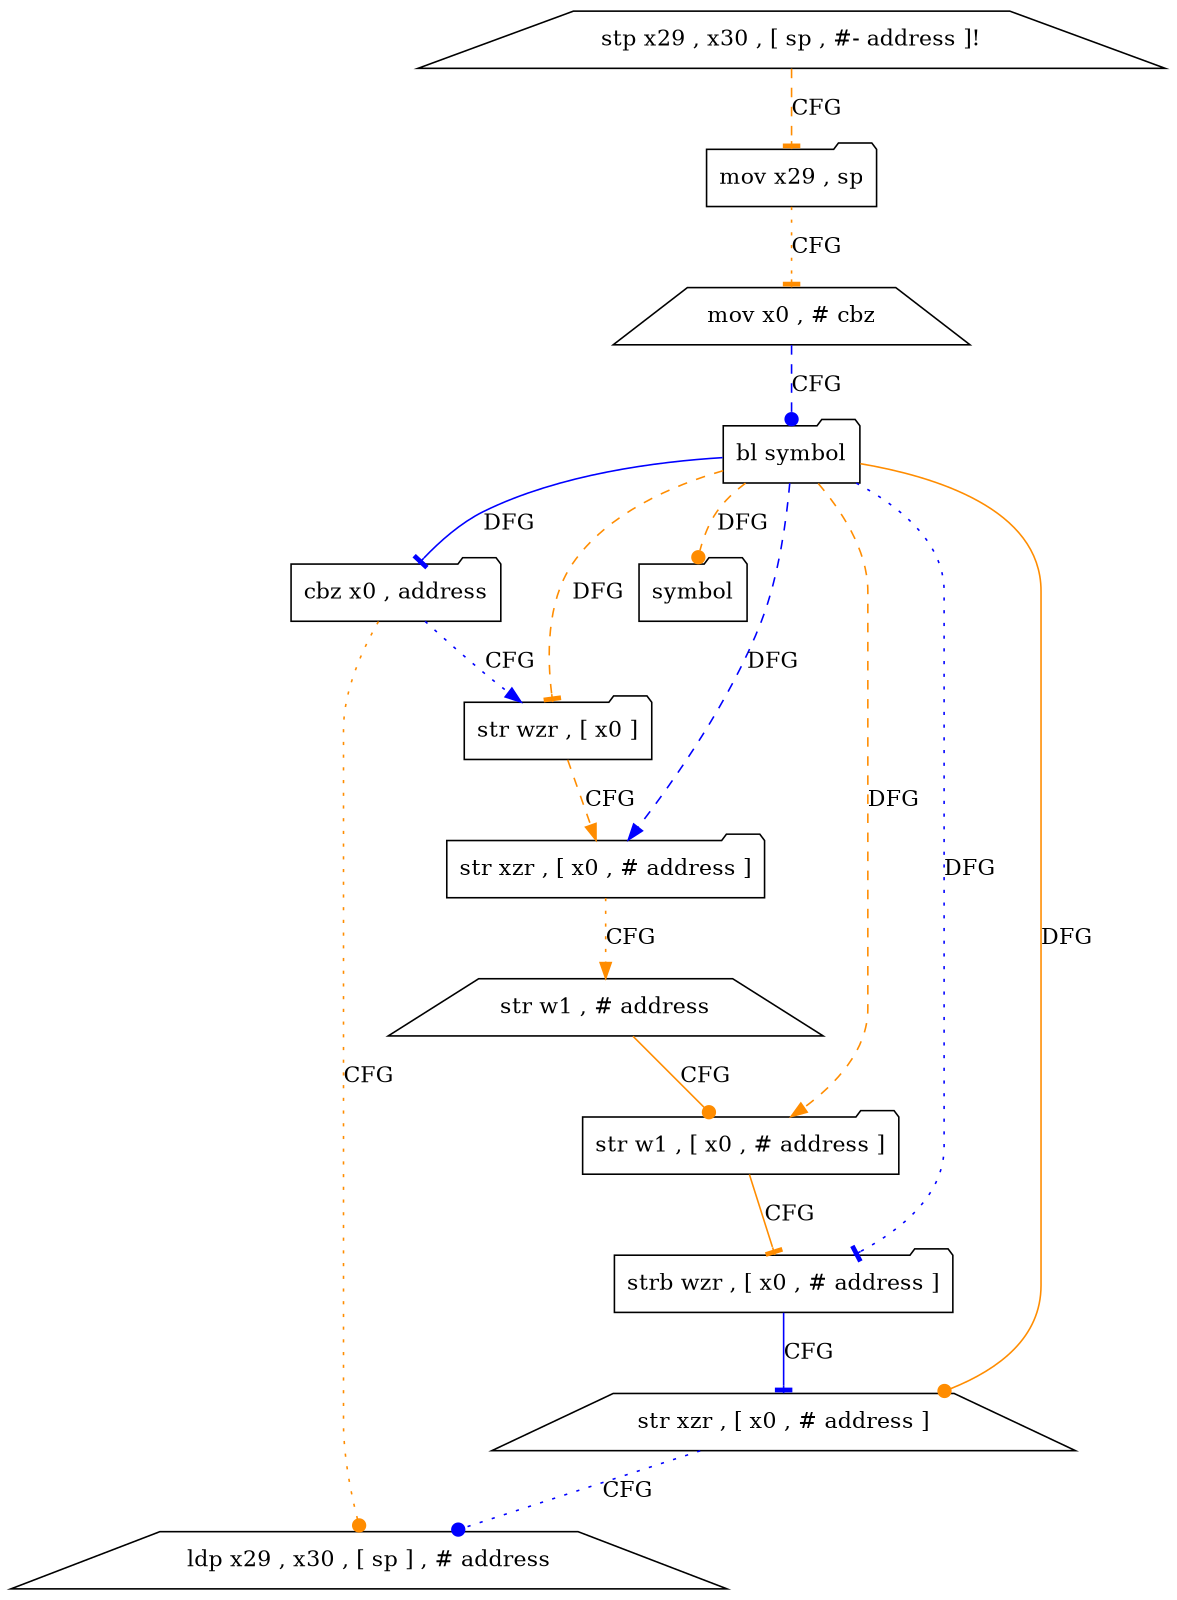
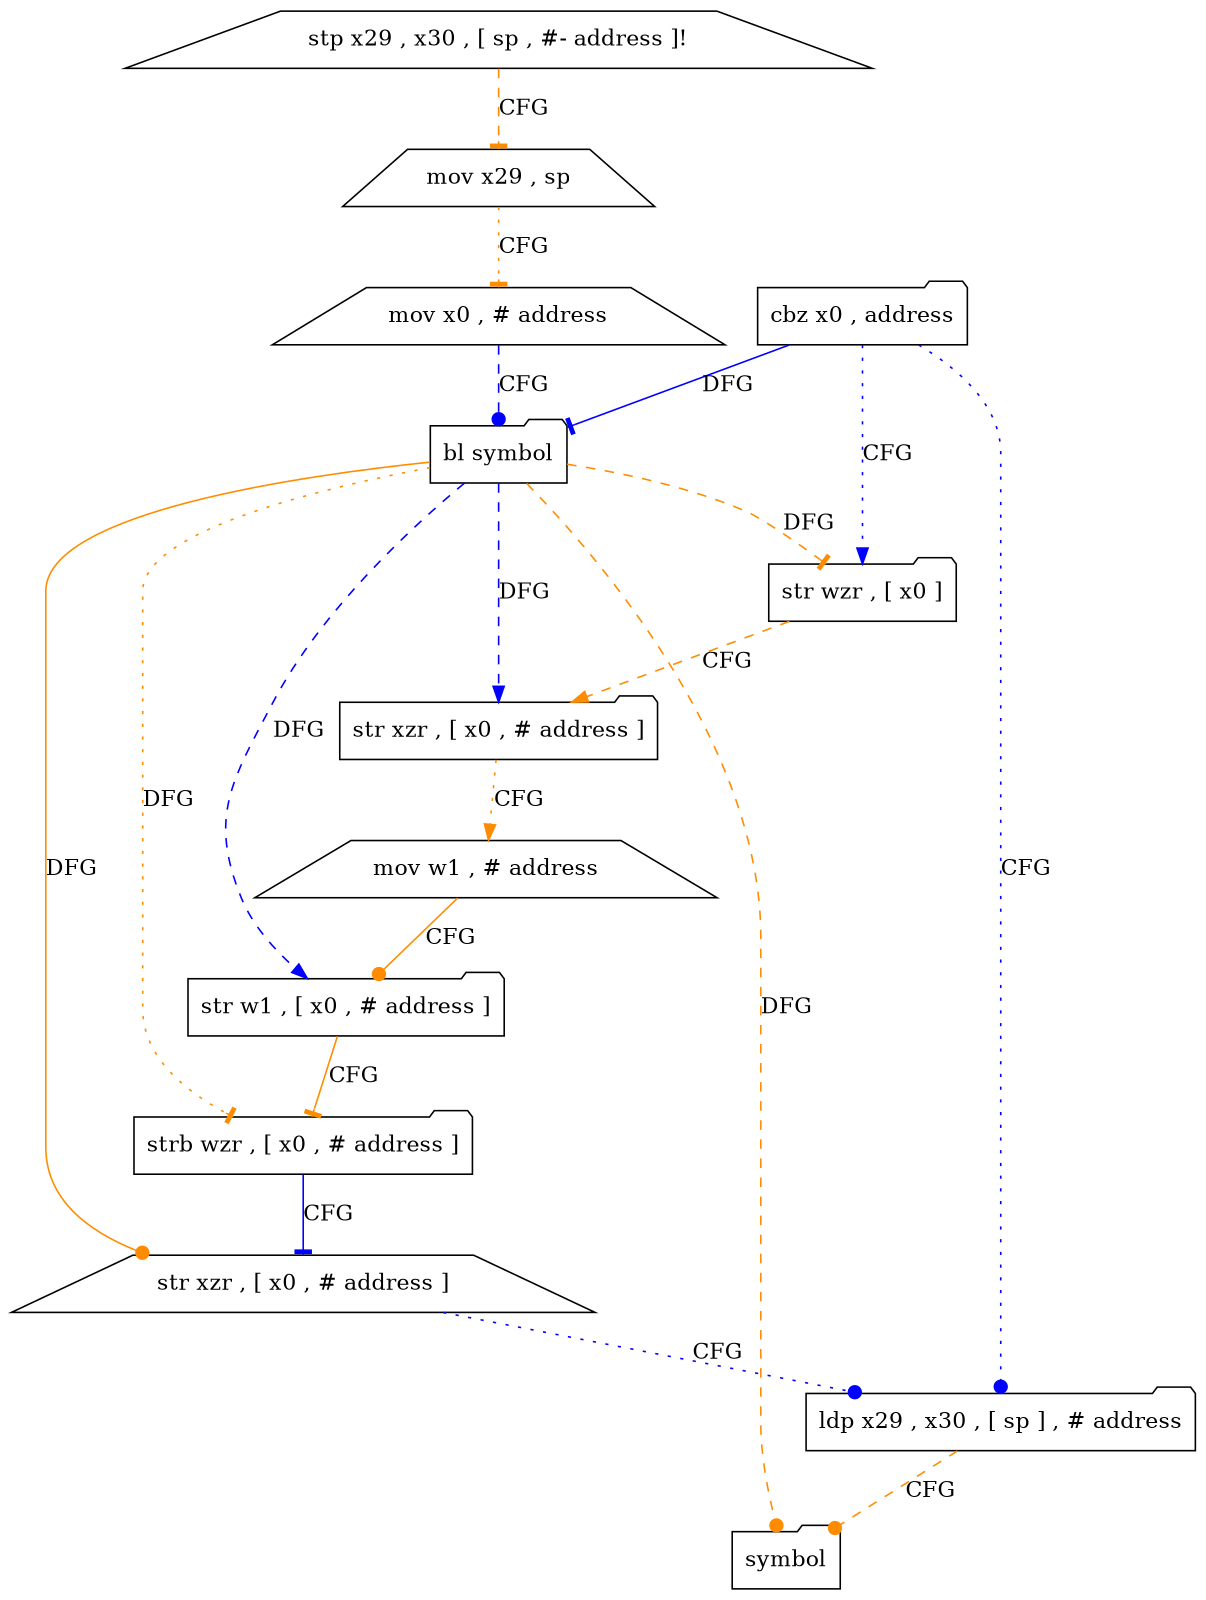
node "mov x29 , sp": shape folder -> trapezium
node "mov x0 , # cbz": label "mov x0 , # cbz" -> "mov x0 , # address"
edge "bl symbol" -> "cbz x0 , address": reversed
edge "bl symbol" -> "str w1 , [ x0 , # address ]": color darkorange -> blue
edge "bl symbol" -> "strb wzr , [ x0 , # address ]": color blue -> darkorange
node "str w1 , # address": label "str w1 , # address" -> "mov w1 , # address"
edge "cbz x0 , address" -> "ldp x29 , x30 , [ sp ] , # address": color darkorange -> blue
edge "ldp x29 , x30 , [ sp ] , # address" -> "symbol": added, label "CFG"
node "ldp x29 , x30 , [ sp ] , # address": shape trapezium -> folder
